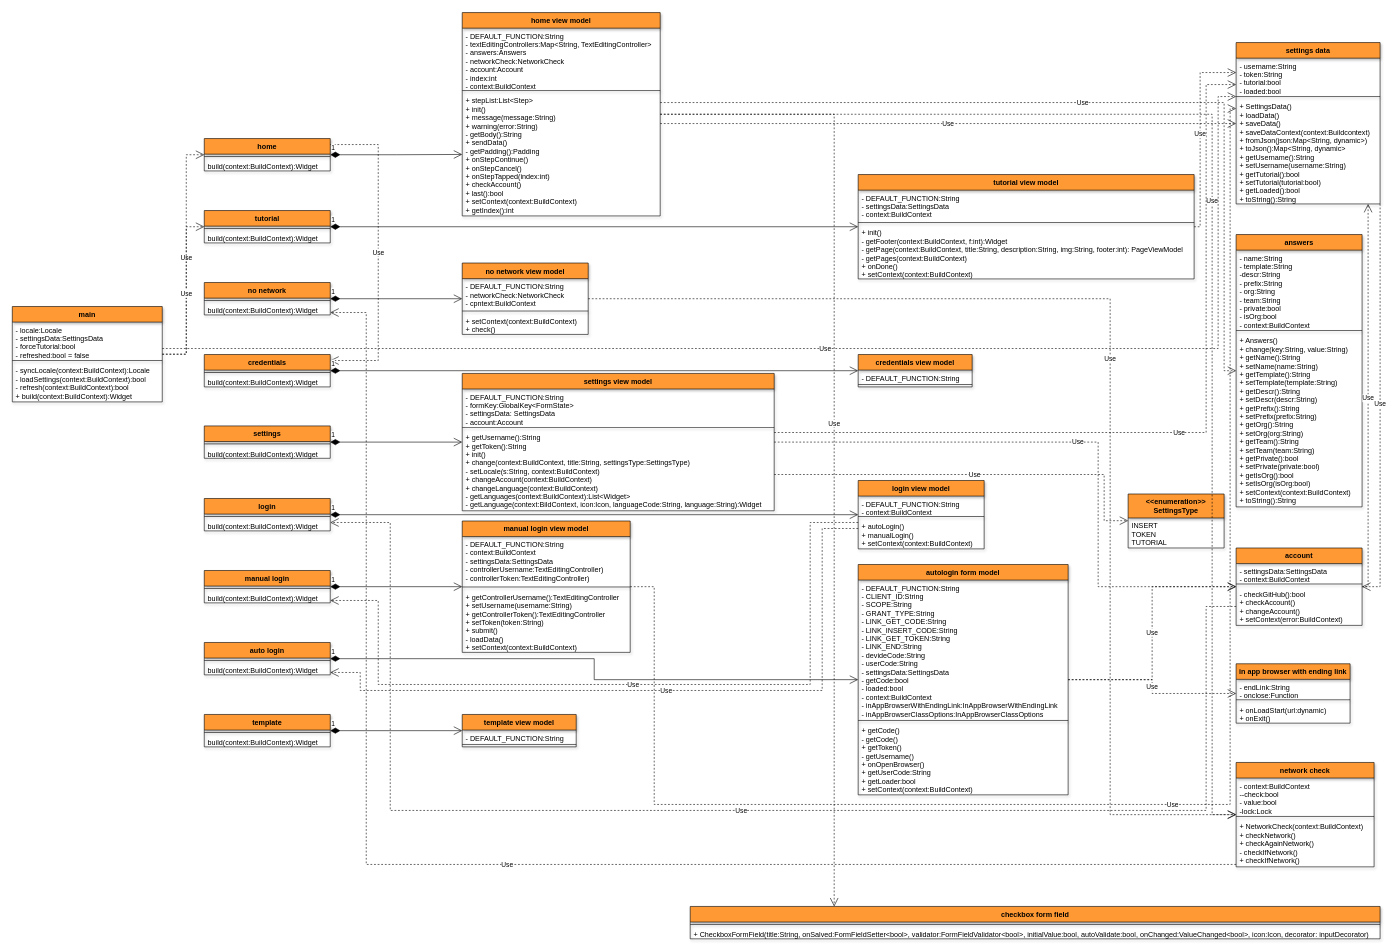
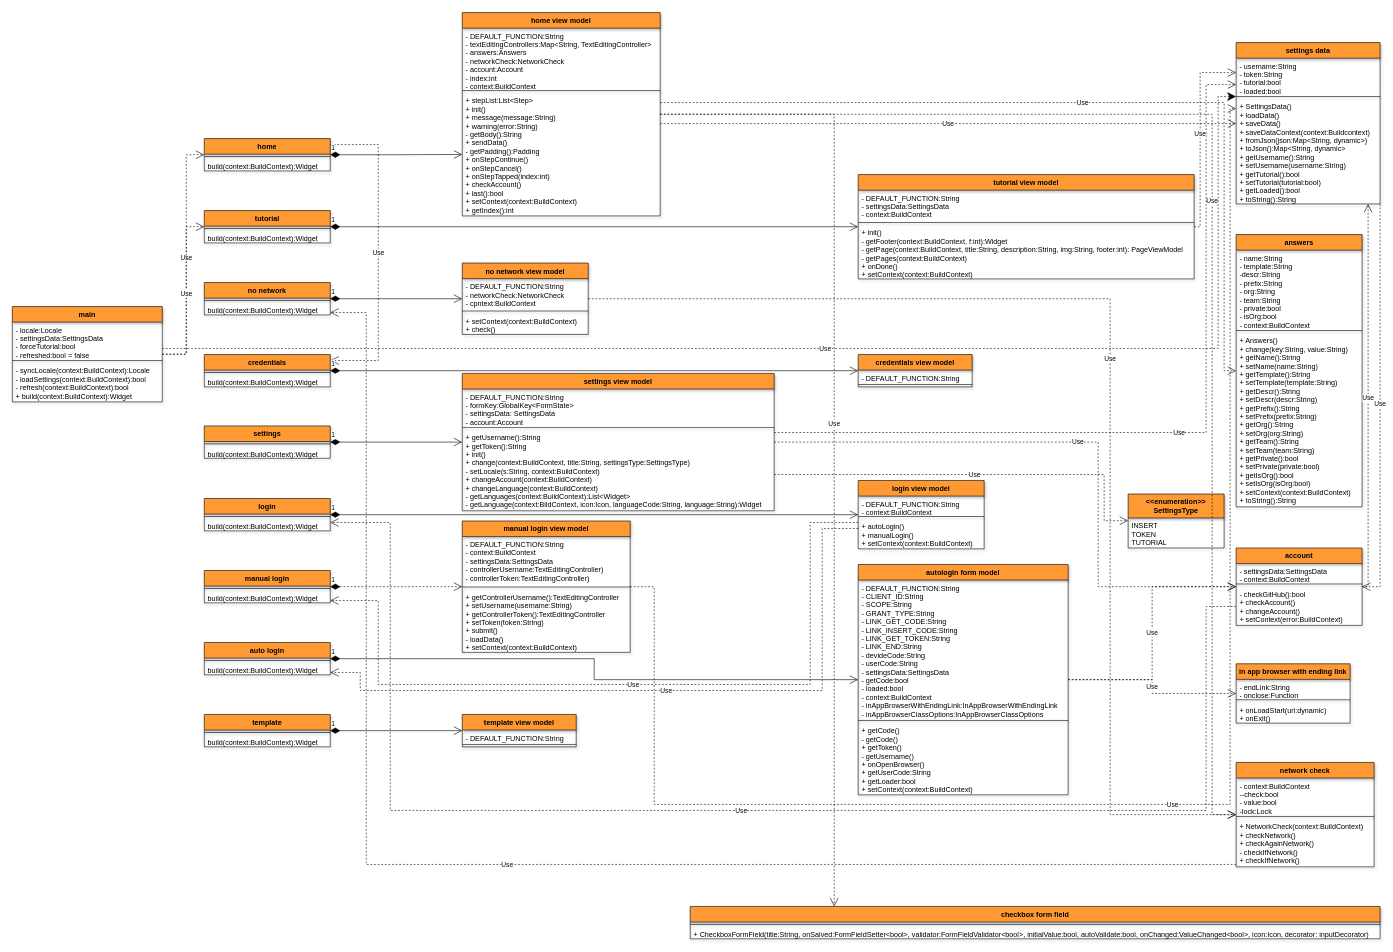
edge "main" -> "settings data": arrowhead open -> classic
edge "manual login" -- "manual login view model": style solid -> dashed
